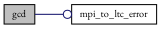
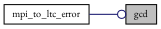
edge "gcd" -> "mpi_to_ltc_error": reversed
